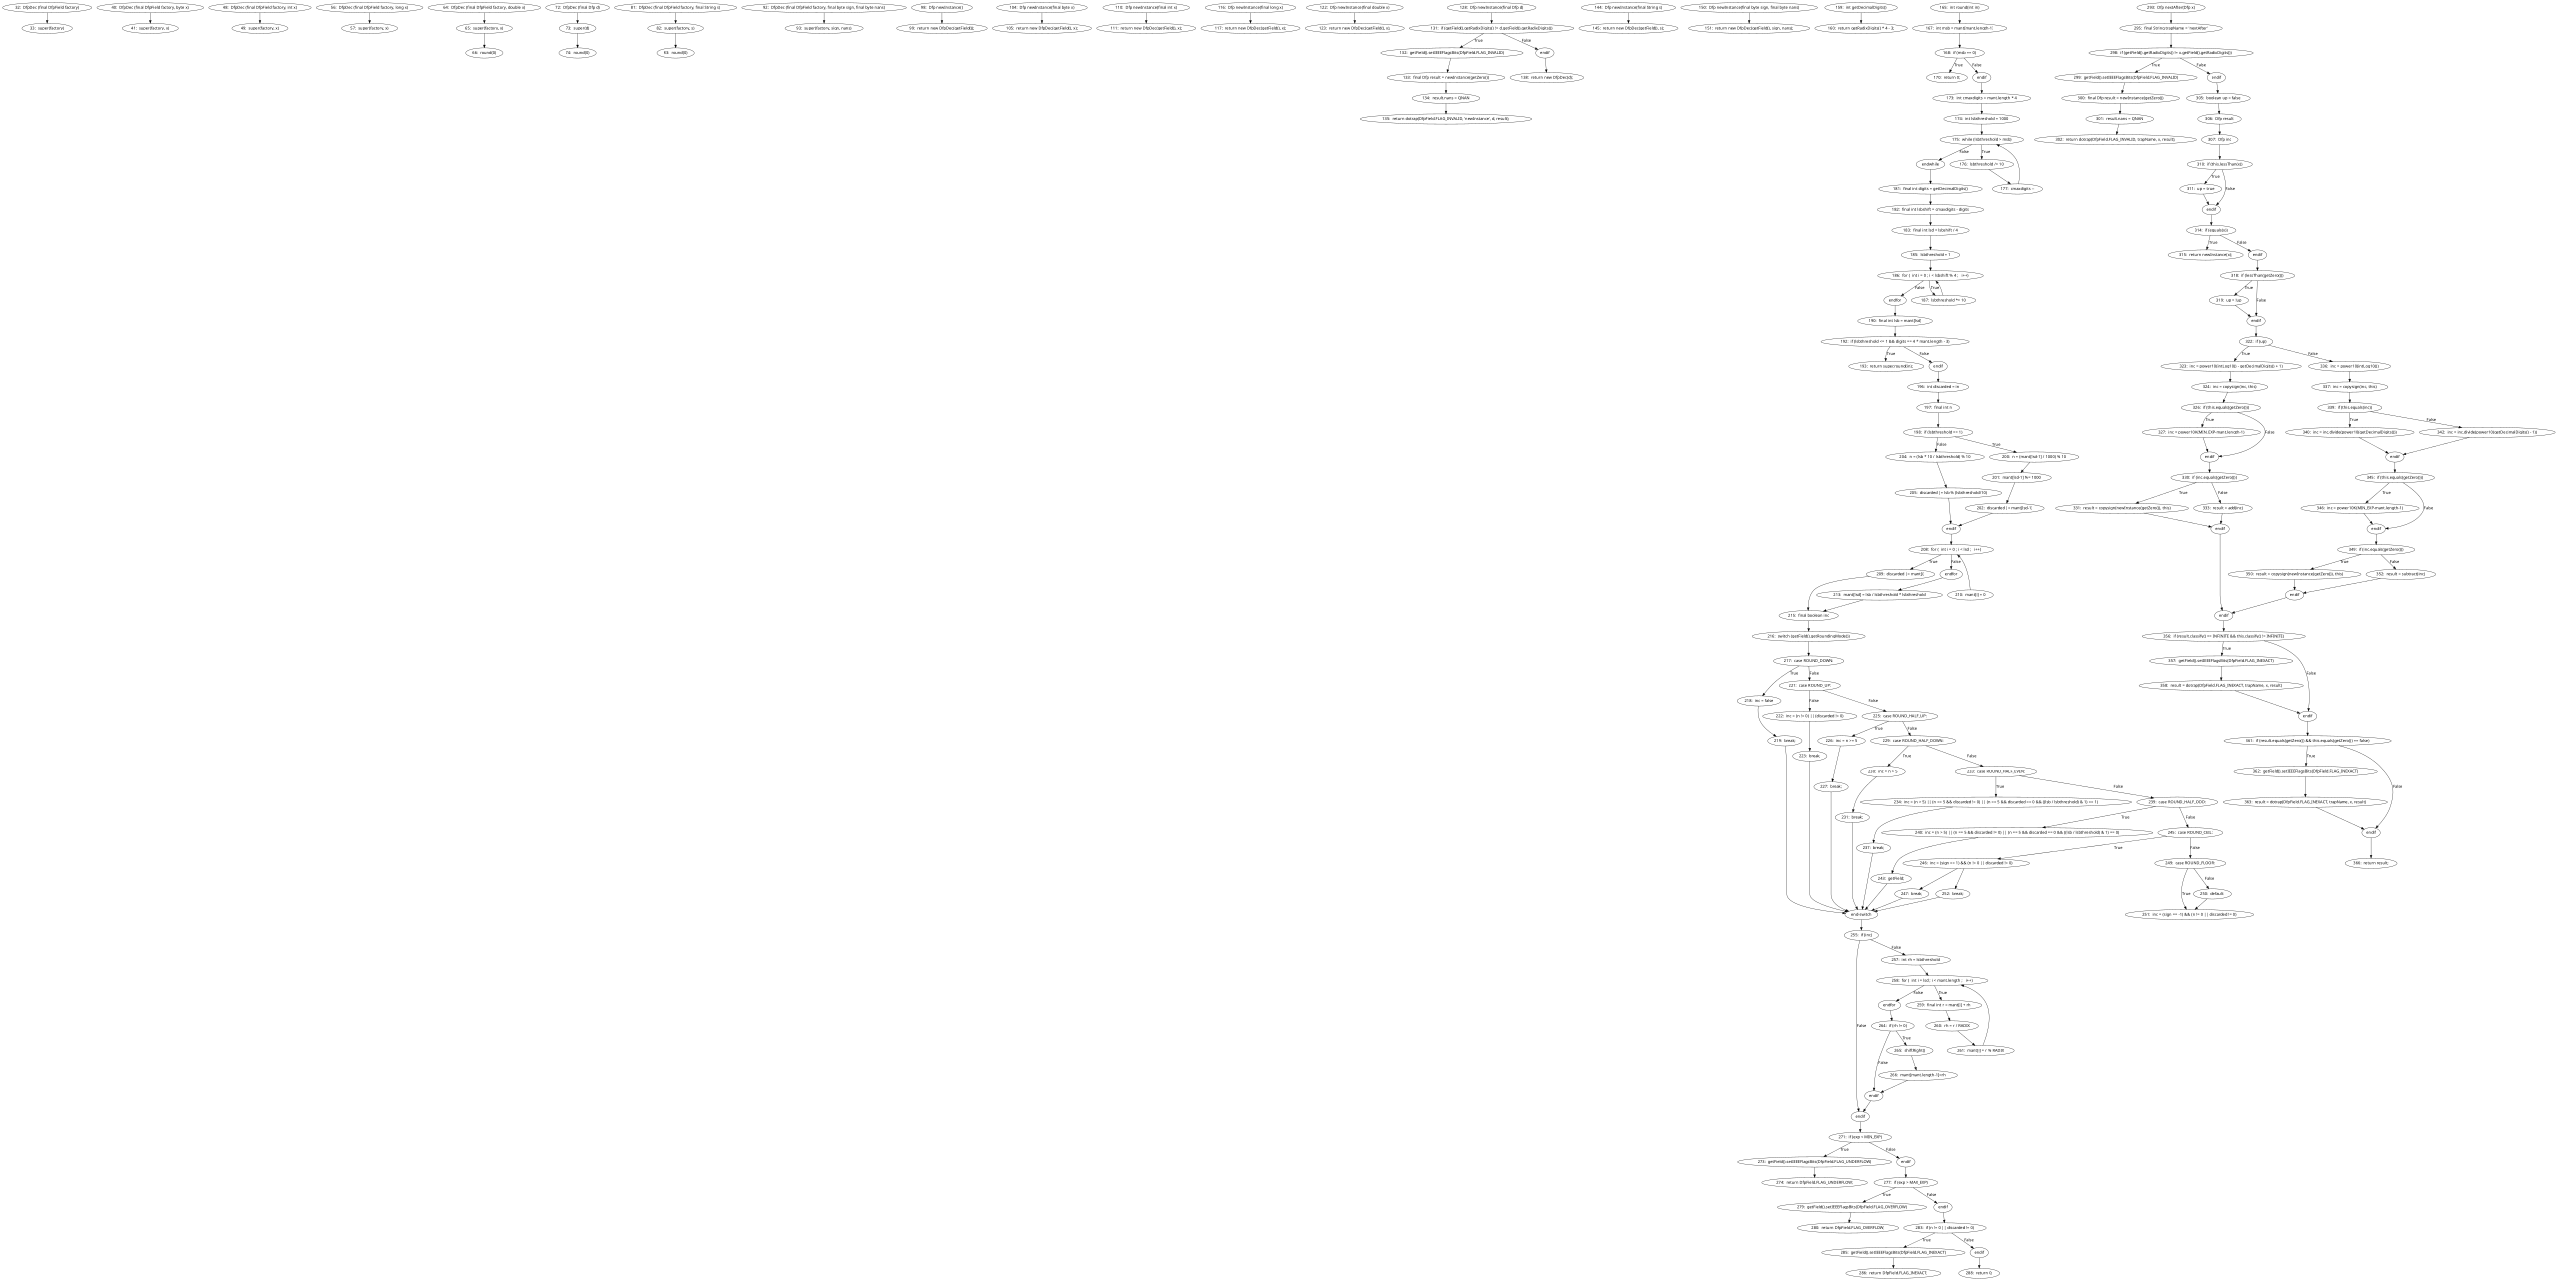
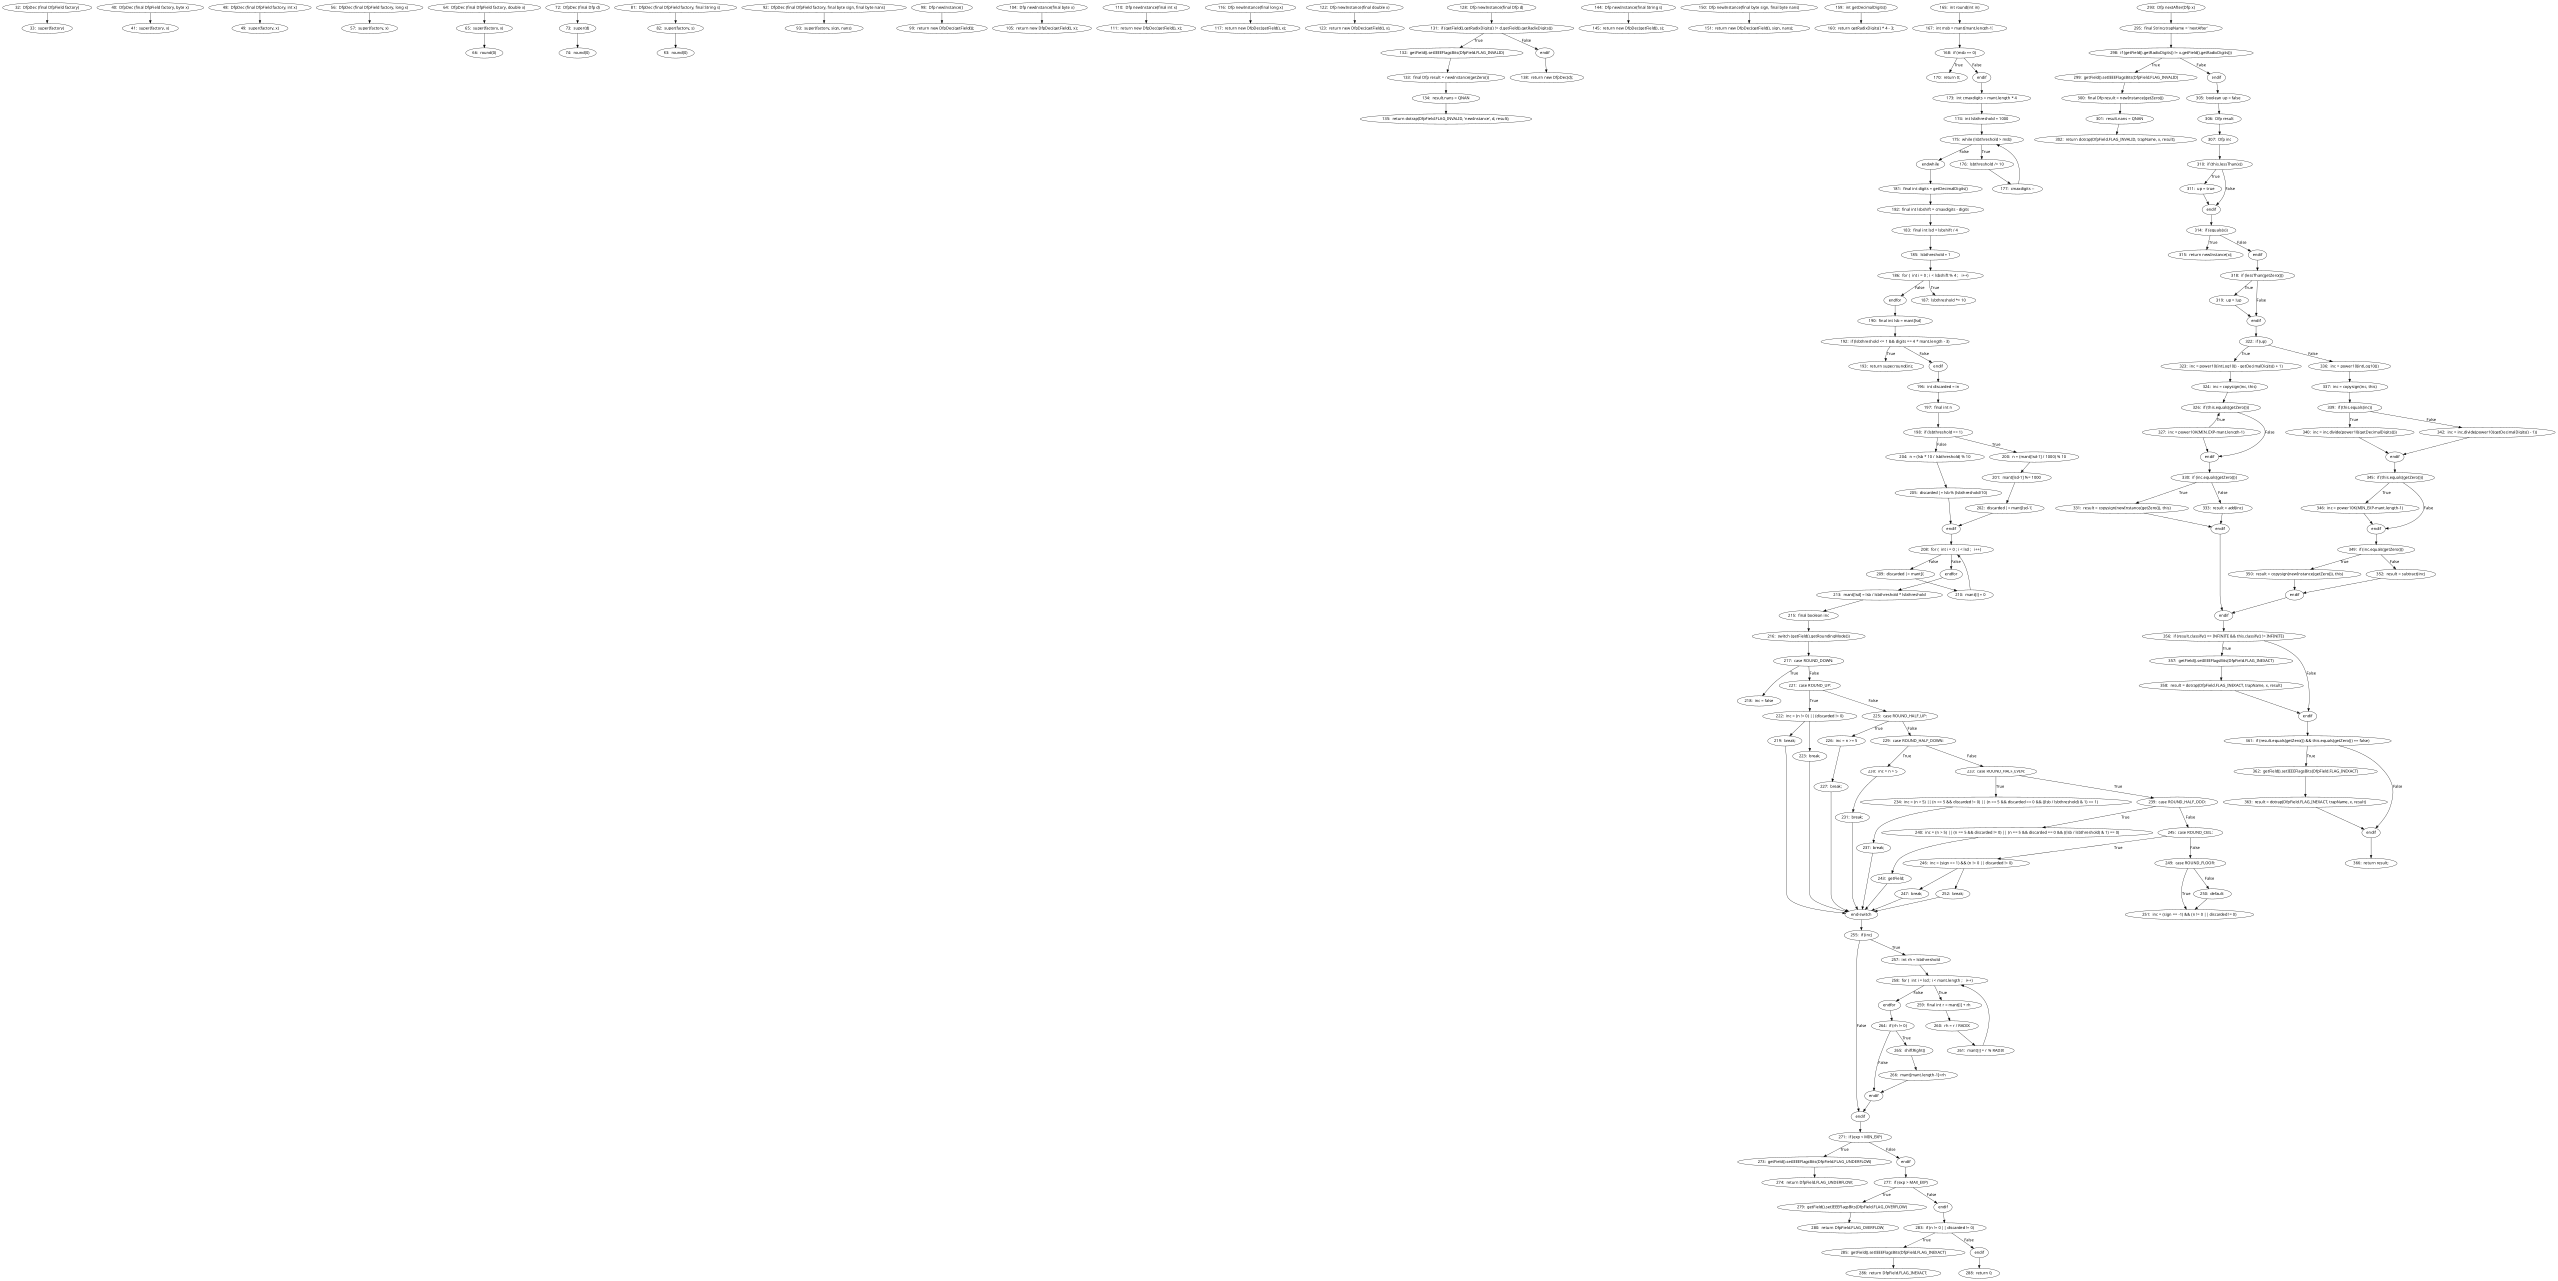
edge "187:  lsbthreshold *= 10" -> "186:  for (  int i = 0 ; i < lsbshift % 4 ;   i++)": removed
edge "326:  if (this.equals(getZero()))" -> "327:  inc = power10K(MIN_EXP-mant.length-1)": reversed
edge "208:  for (  int i = 0 ; i < lsd ;   i++)" -> "209:  discarded |= mant[i]": label "True" -> "False"
edge "209:  discarded |= mant[i]" -> "215:  final boolean inc": now "209:  discarded |= mant[i]" -> "210:  mant[i] = 0"
edge "221:  case ROUND_UP:" -> "222:  inc = (n != 0) || (discarded != 0)": label "False" -> "True"
edge "218:  inc = false" -> "219:  break;": now "222:  inc = (n != 0) || (discarded != 0)" -> "219:  break;"
edge "233:  case ROUND_HALF_EVEN:" -> "239:  case ROUND_HALF_ODD:": label "False" -> "True"
edge "255:  if (inc)" -> "257:  int rh = lsbthreshold": label "False" -> "True"
